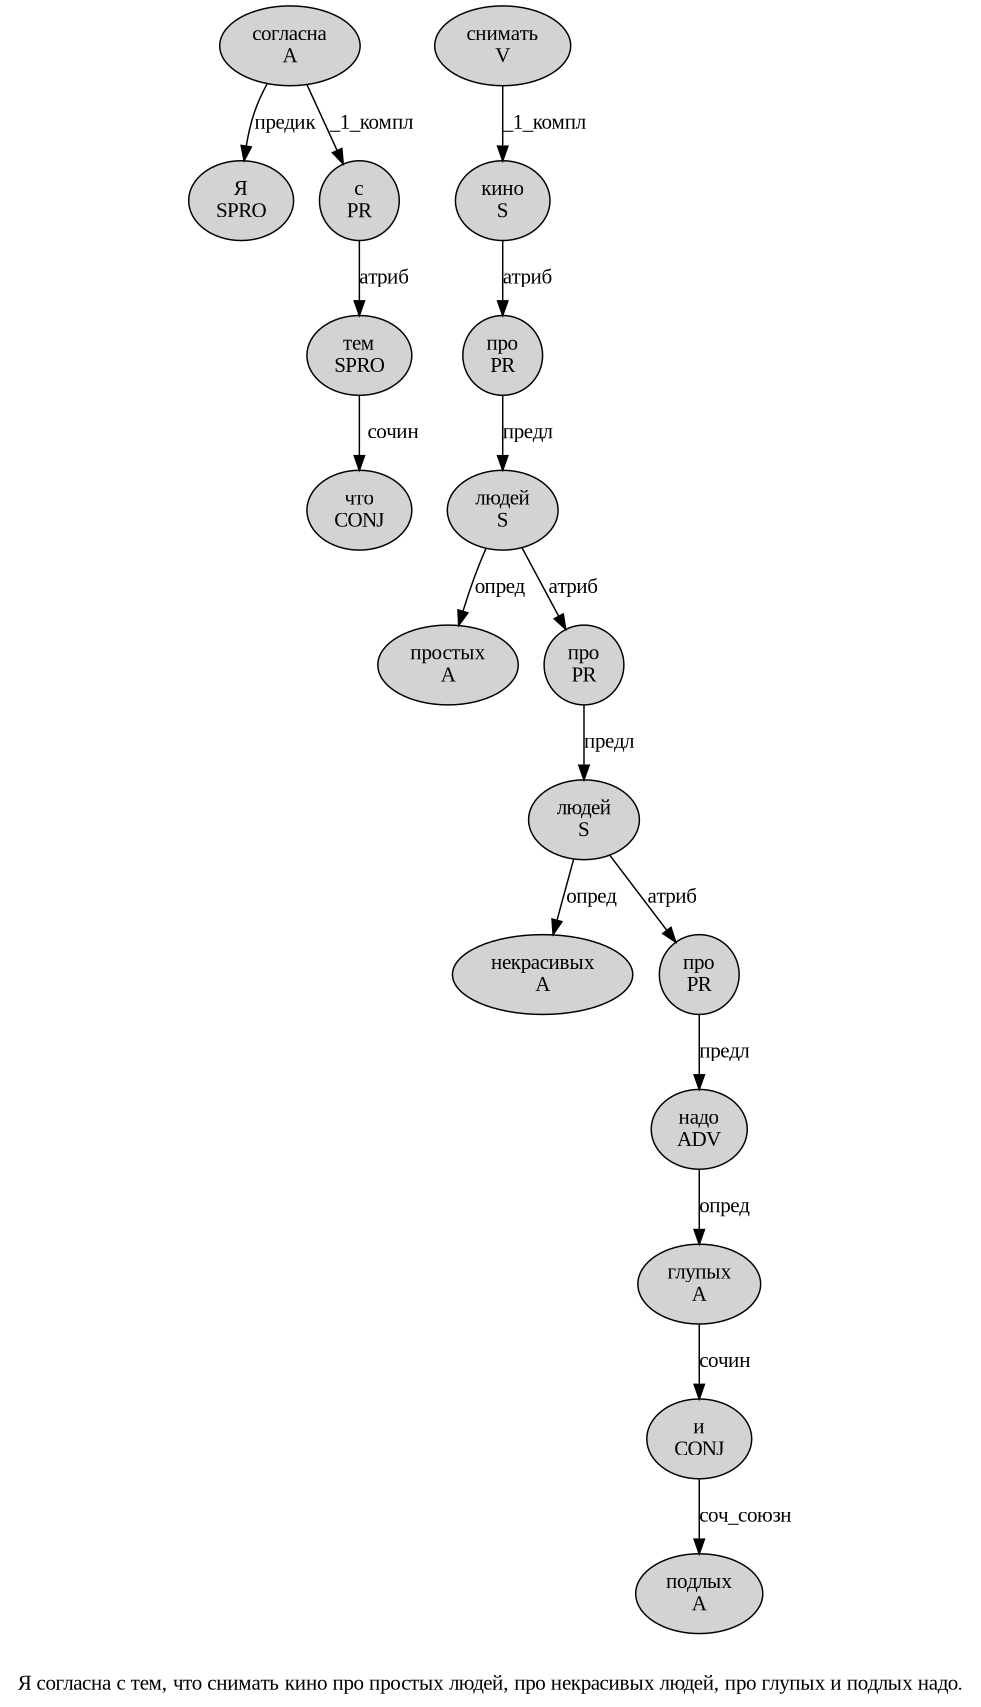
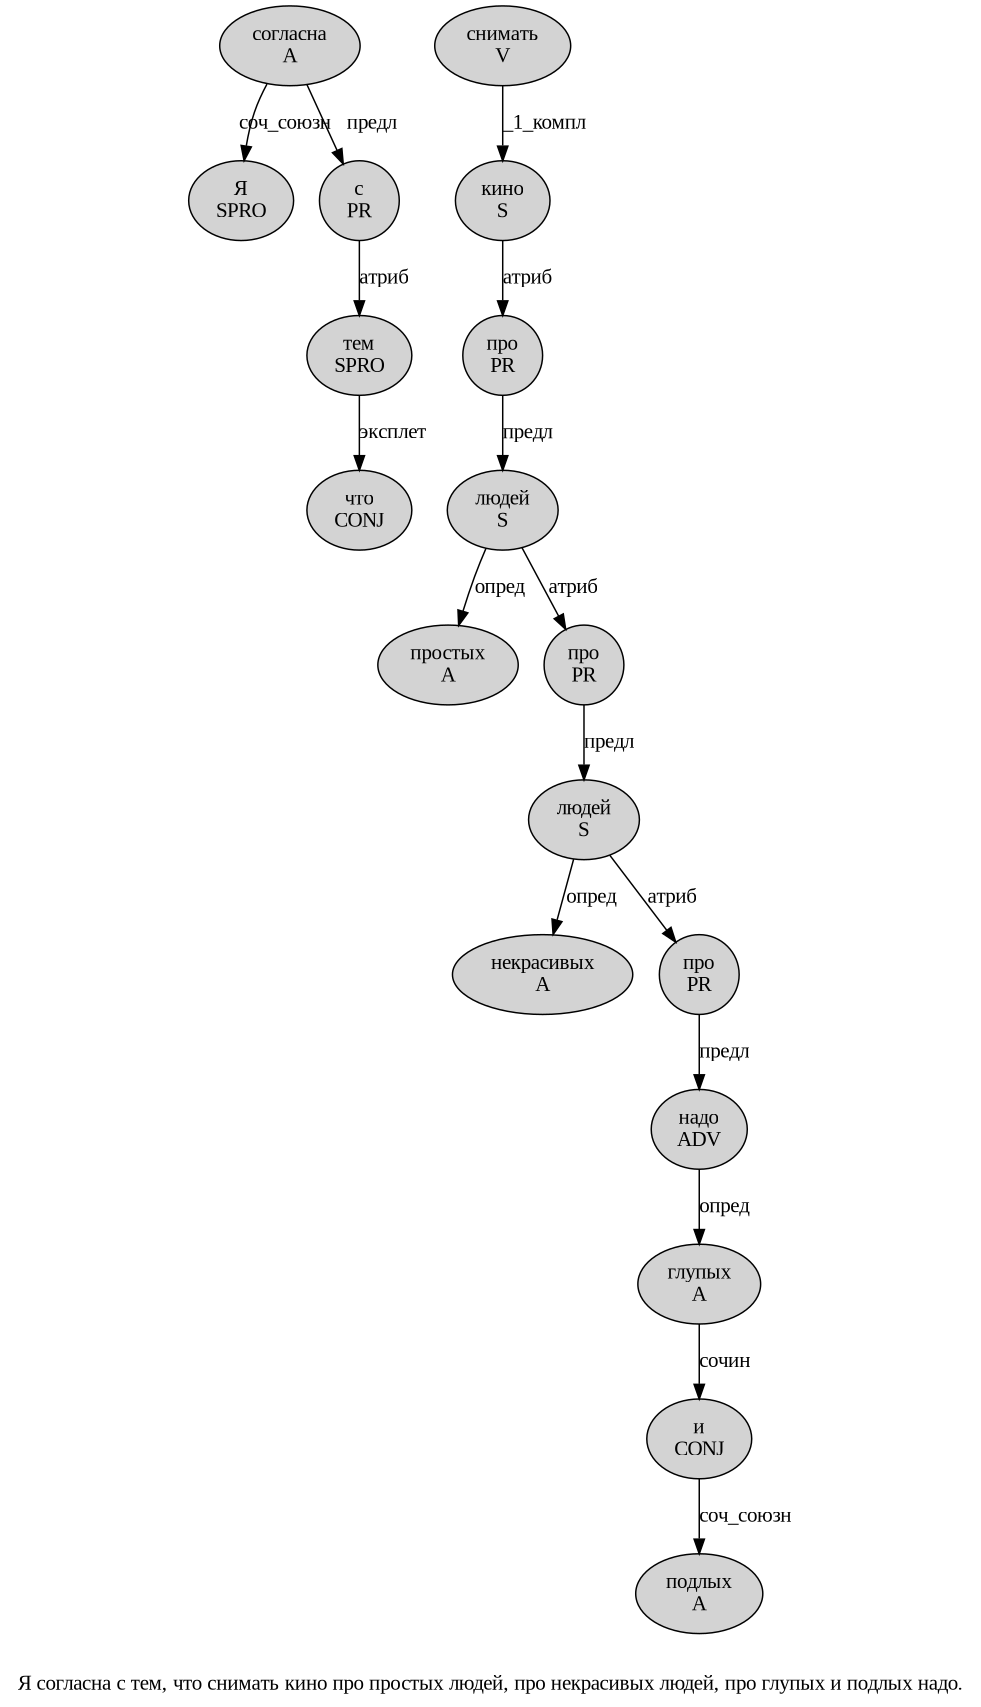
edge "согласна A" -> "Я SPRO": label "предик" -> "соч_союзн"
edge "согласна A" -> "с PR": label "_1_компл" -> "предл"
edge "тем SPRO" -> "что CONJ": label "сочин" -> "эксплет"
